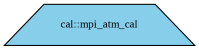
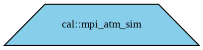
node "cal::mpi_atm_cal": label "cal::mpi_atm_cal" -> "cal::mpi_atm_sim"
